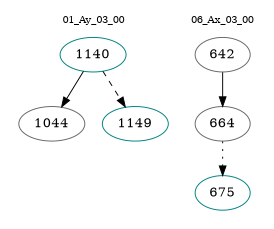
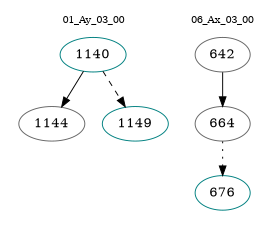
node "1044": label "1044" -> "1144"
node "675": label "675" -> "676"
